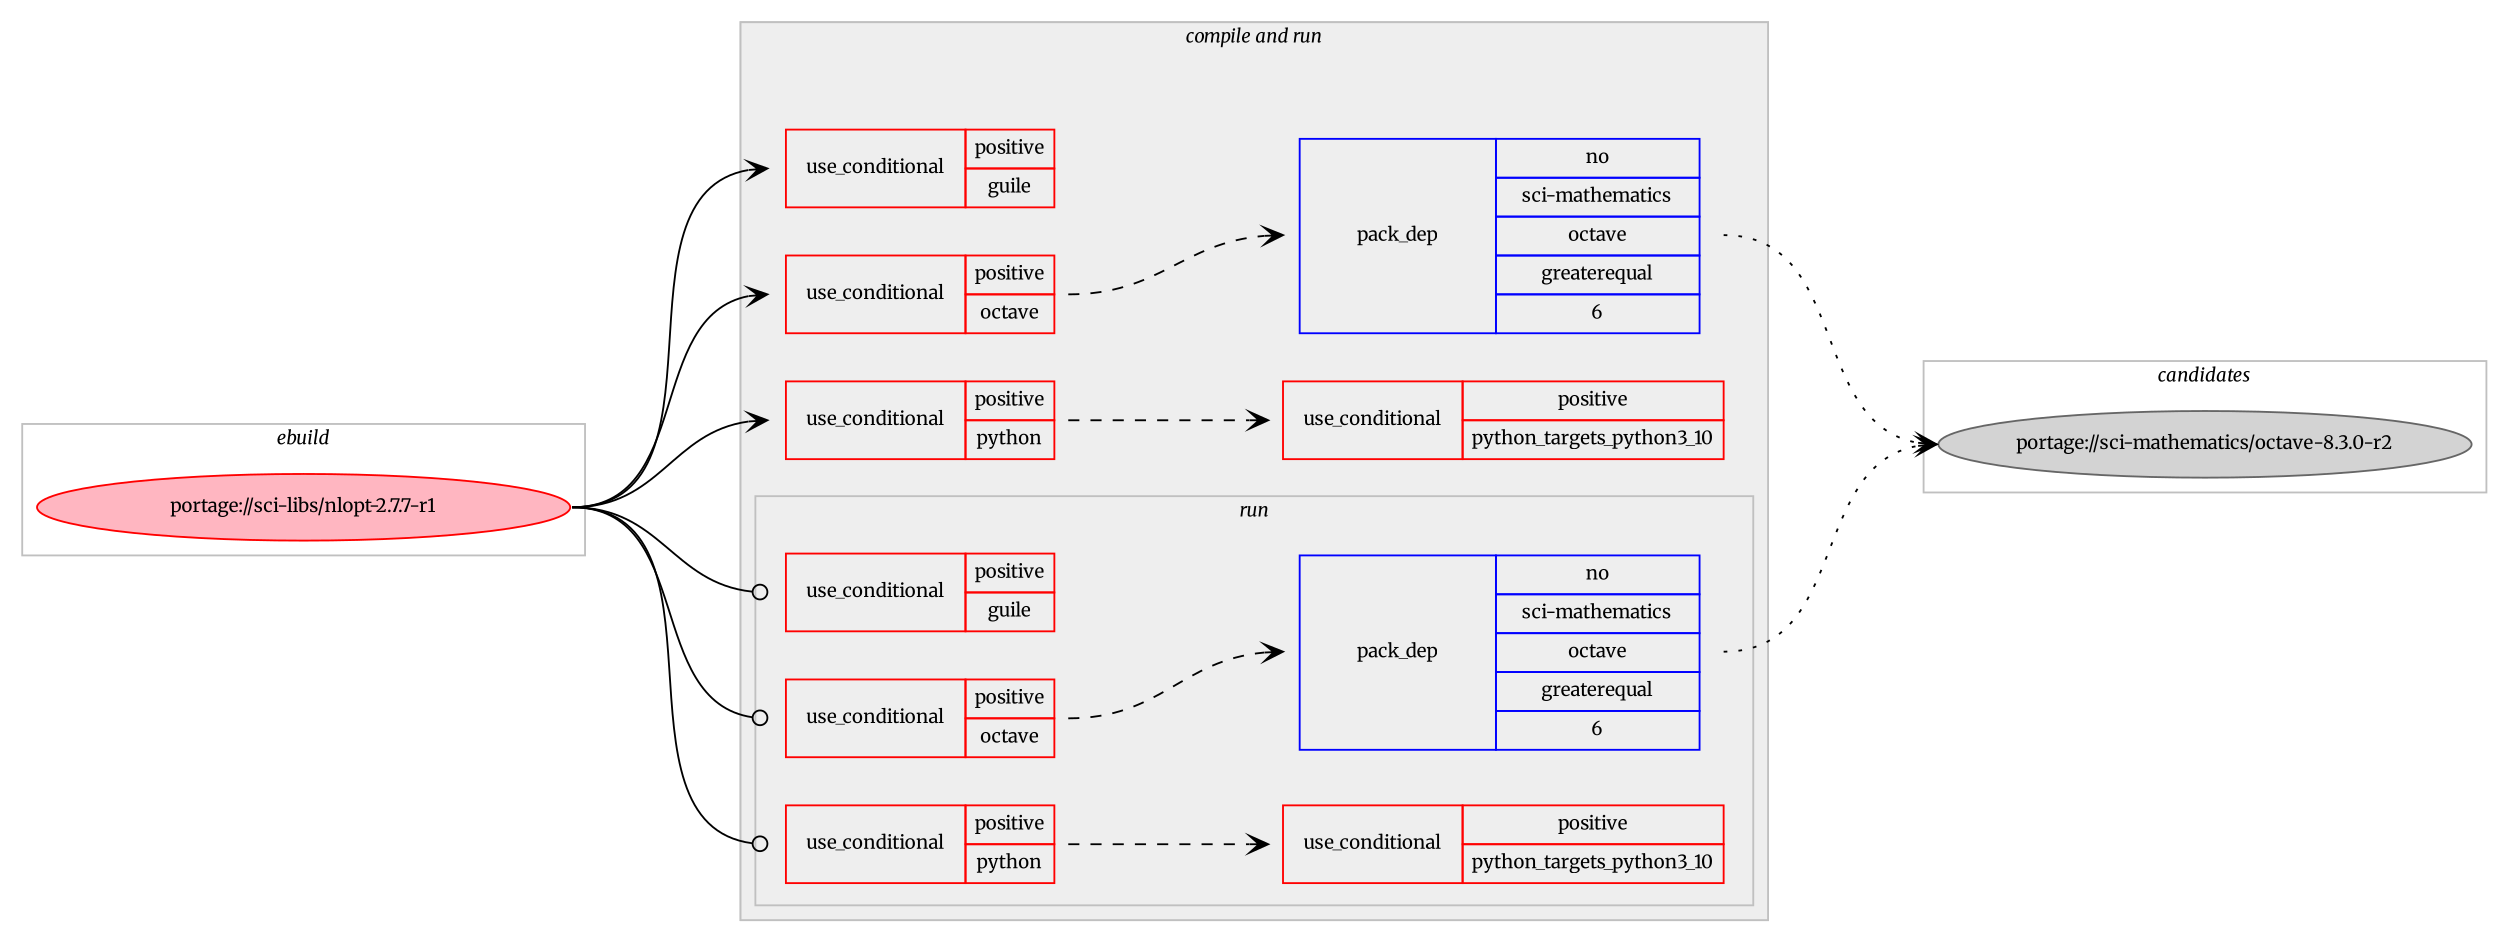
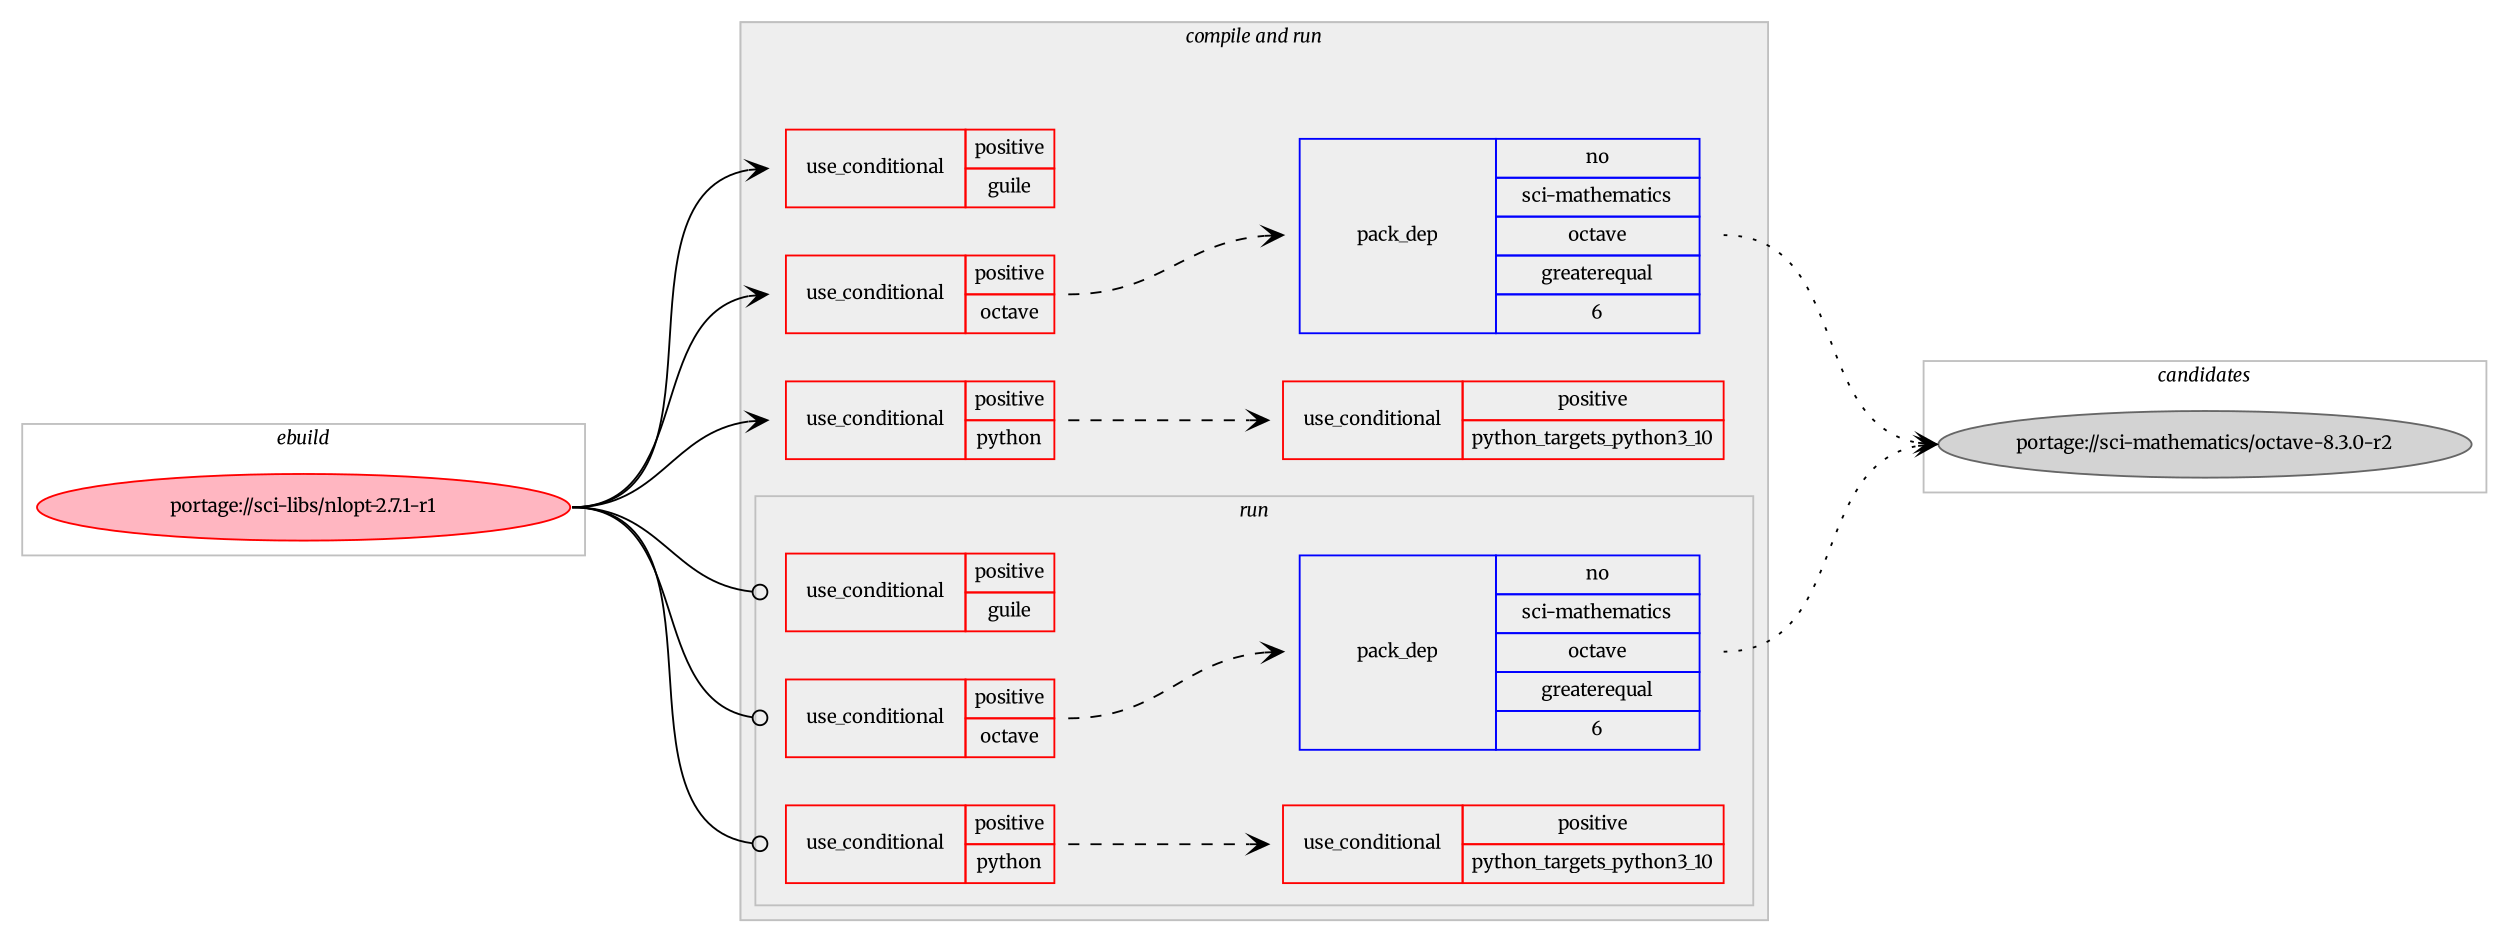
node "portage://sci-libs/nlopt-2.7.7-r1": label "portage://sci-libs/nlopt-2.7.7-r1" -> "portage://sci-libs/nlopt-2.7.1-r1"
